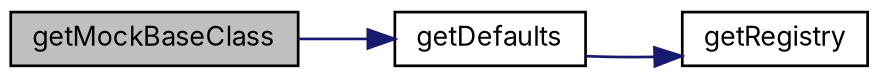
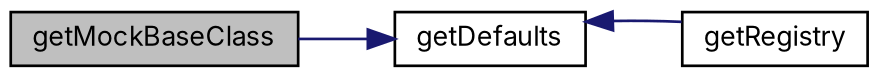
edge "getDefaults" -> "getRegistry": reversed
